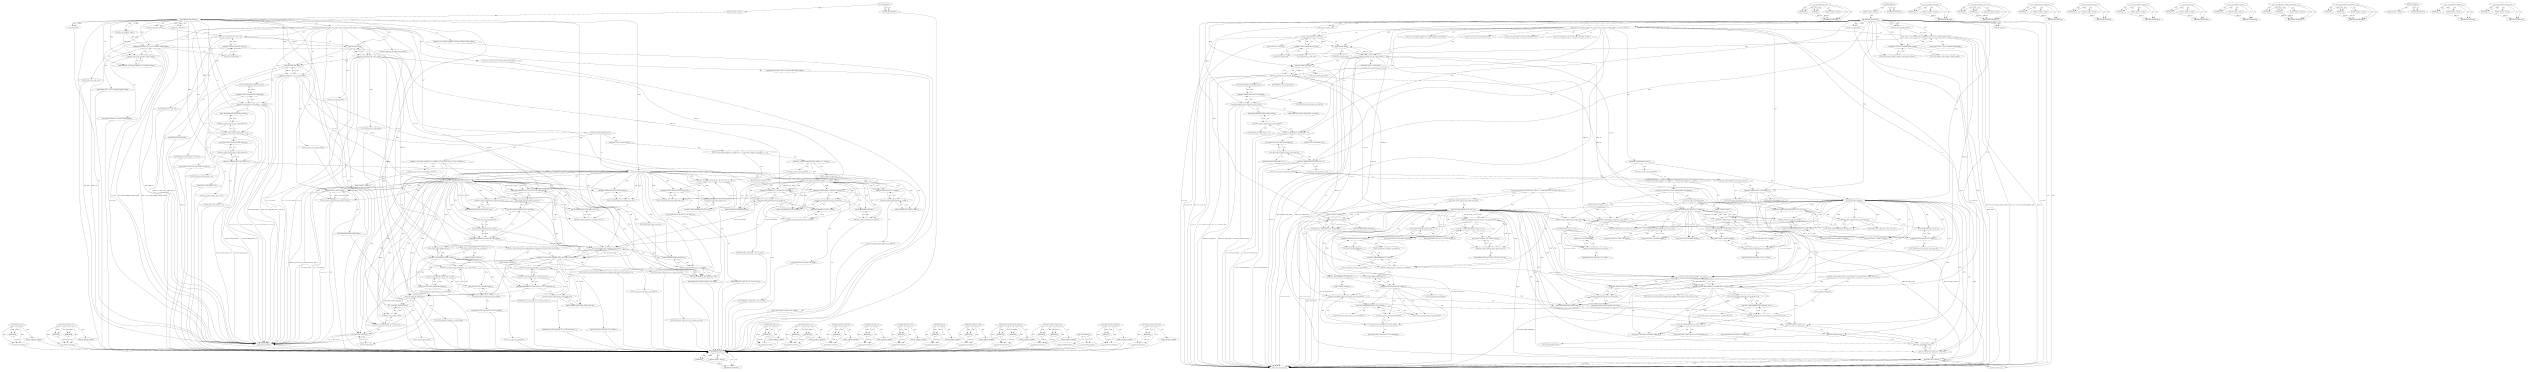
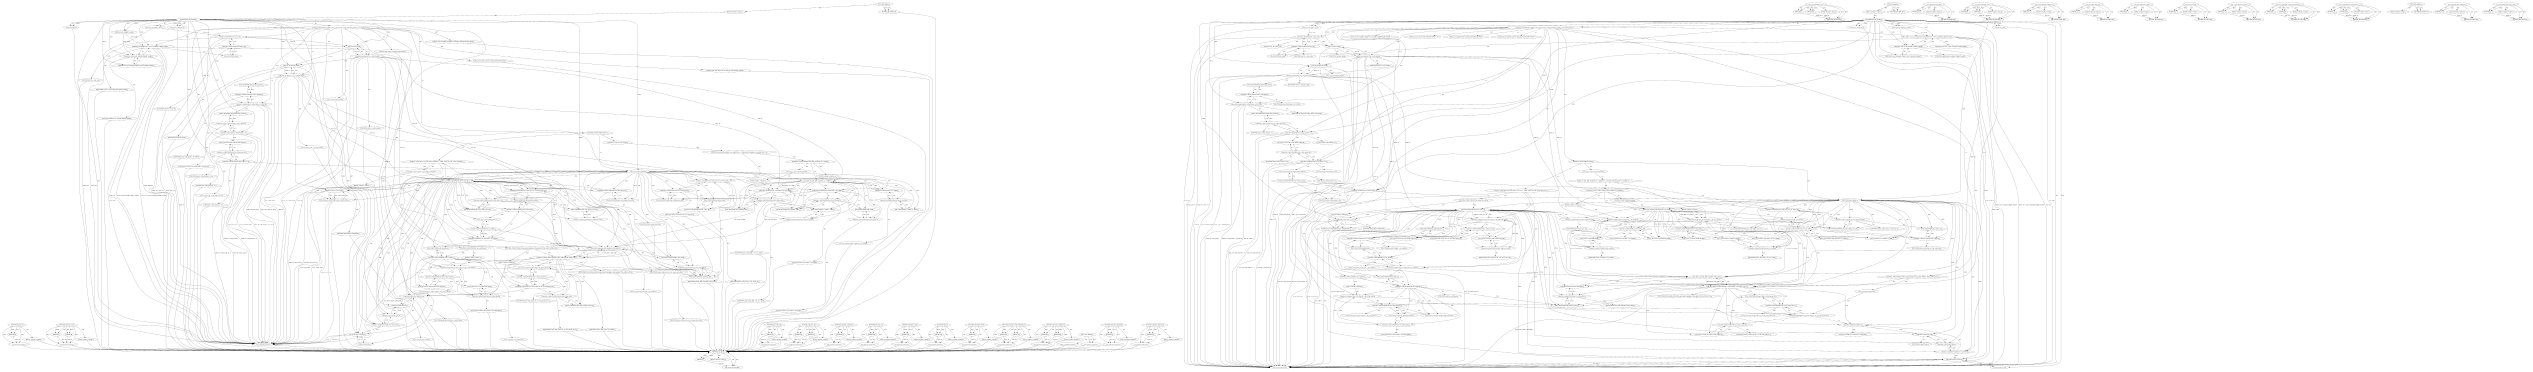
edge "(<operator>.assignment,lsa->l2tp_unused = 0)" -> "(LITERAL,0,lsa->l2tp_unused = 0)": now "(FIELD_IDENTIFIER,l2tp_unused,l2tp_unused)" -> "(LITERAL,0,lsa->l2tp_unused = 0)"
